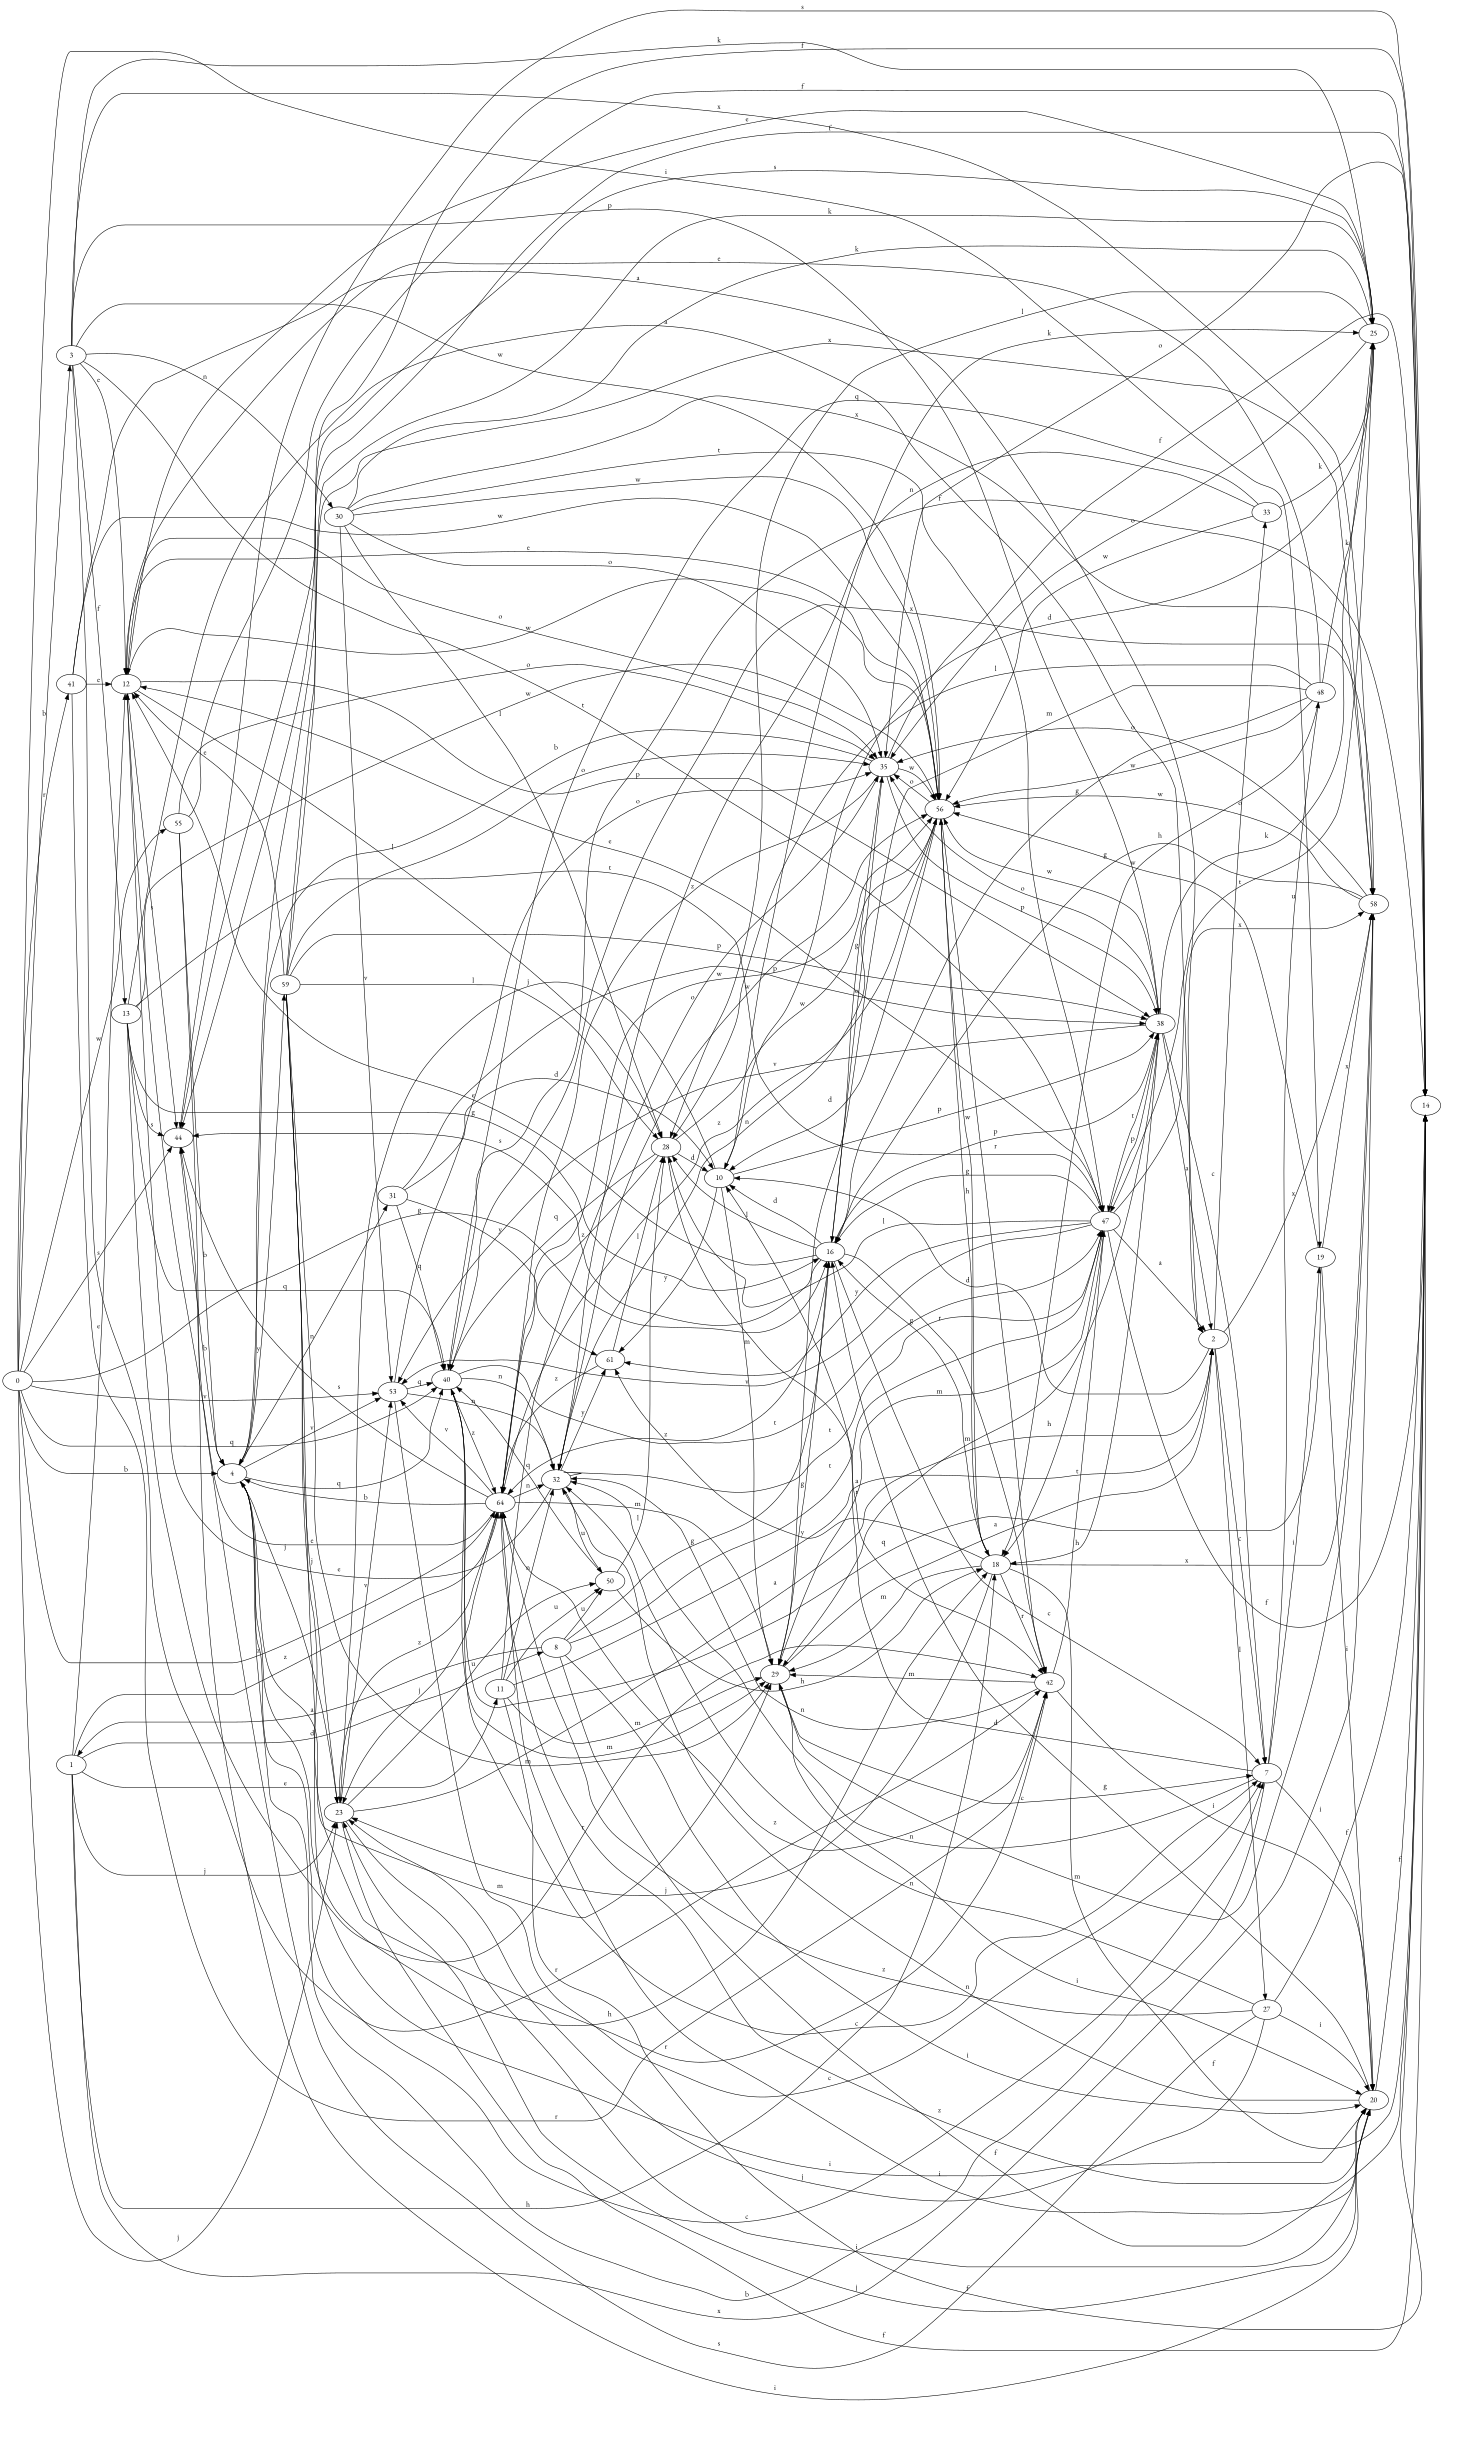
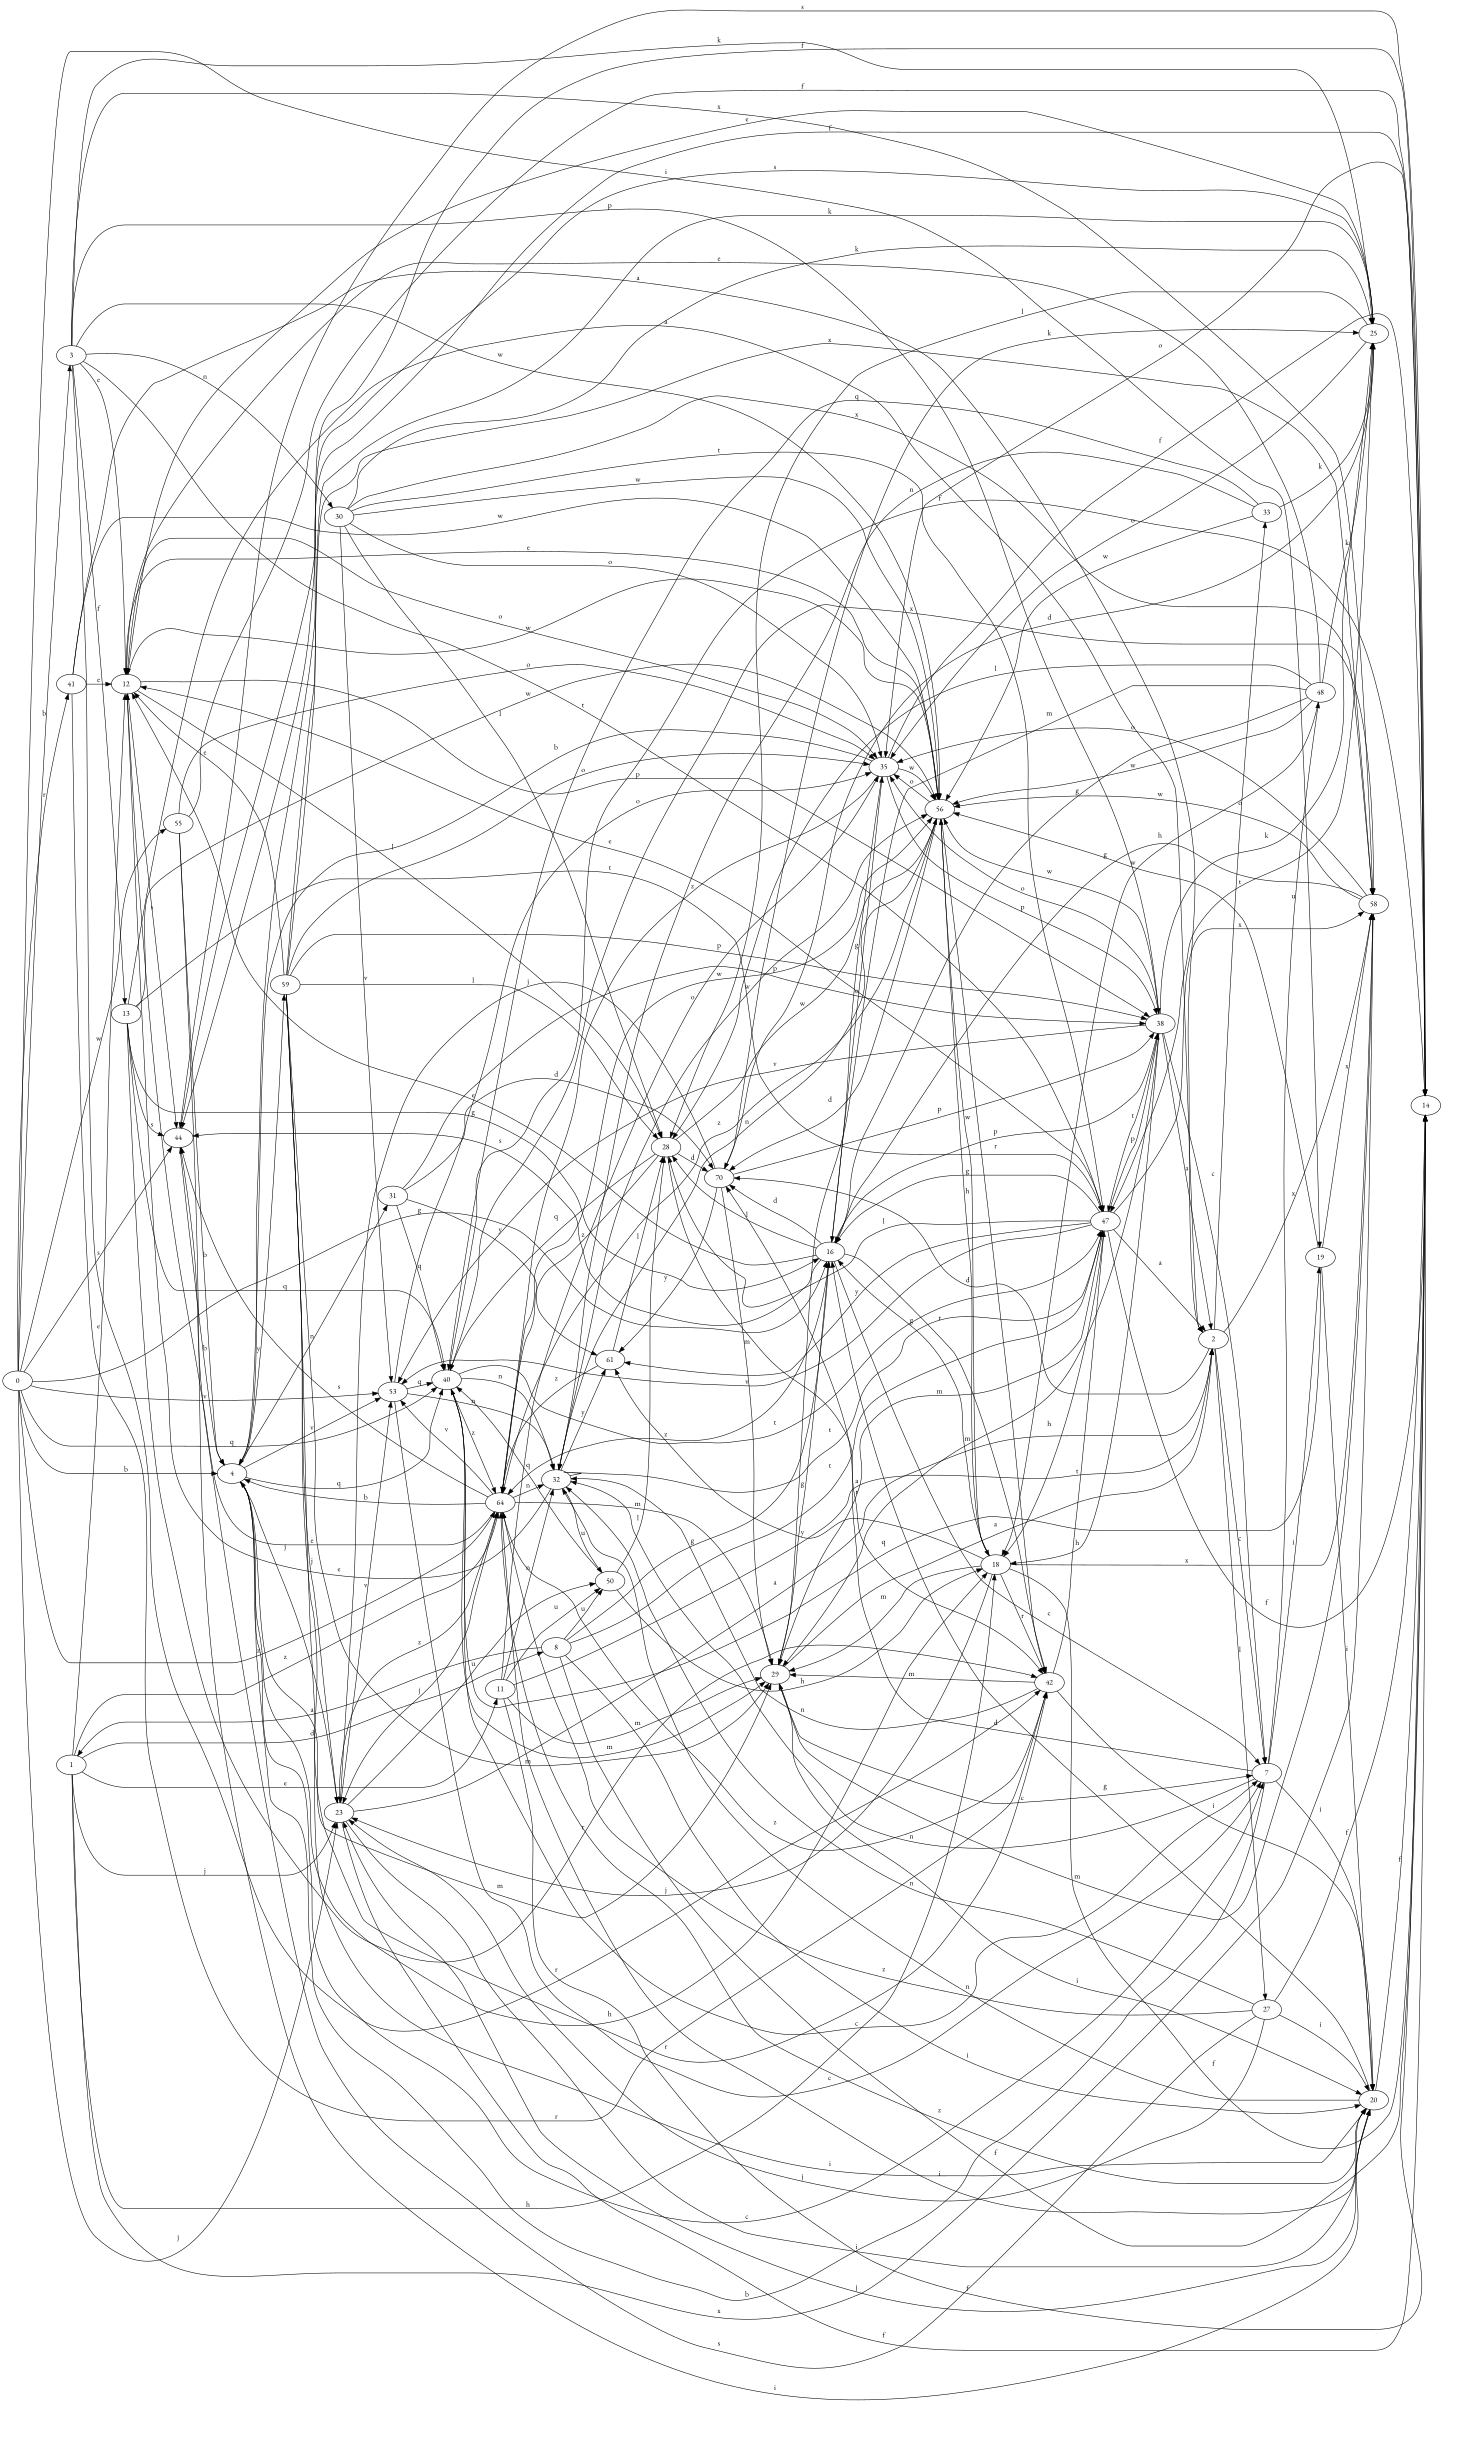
node "10": label "10" -> "70"
